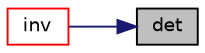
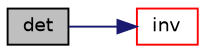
edge "inv" -> "det": reversed
